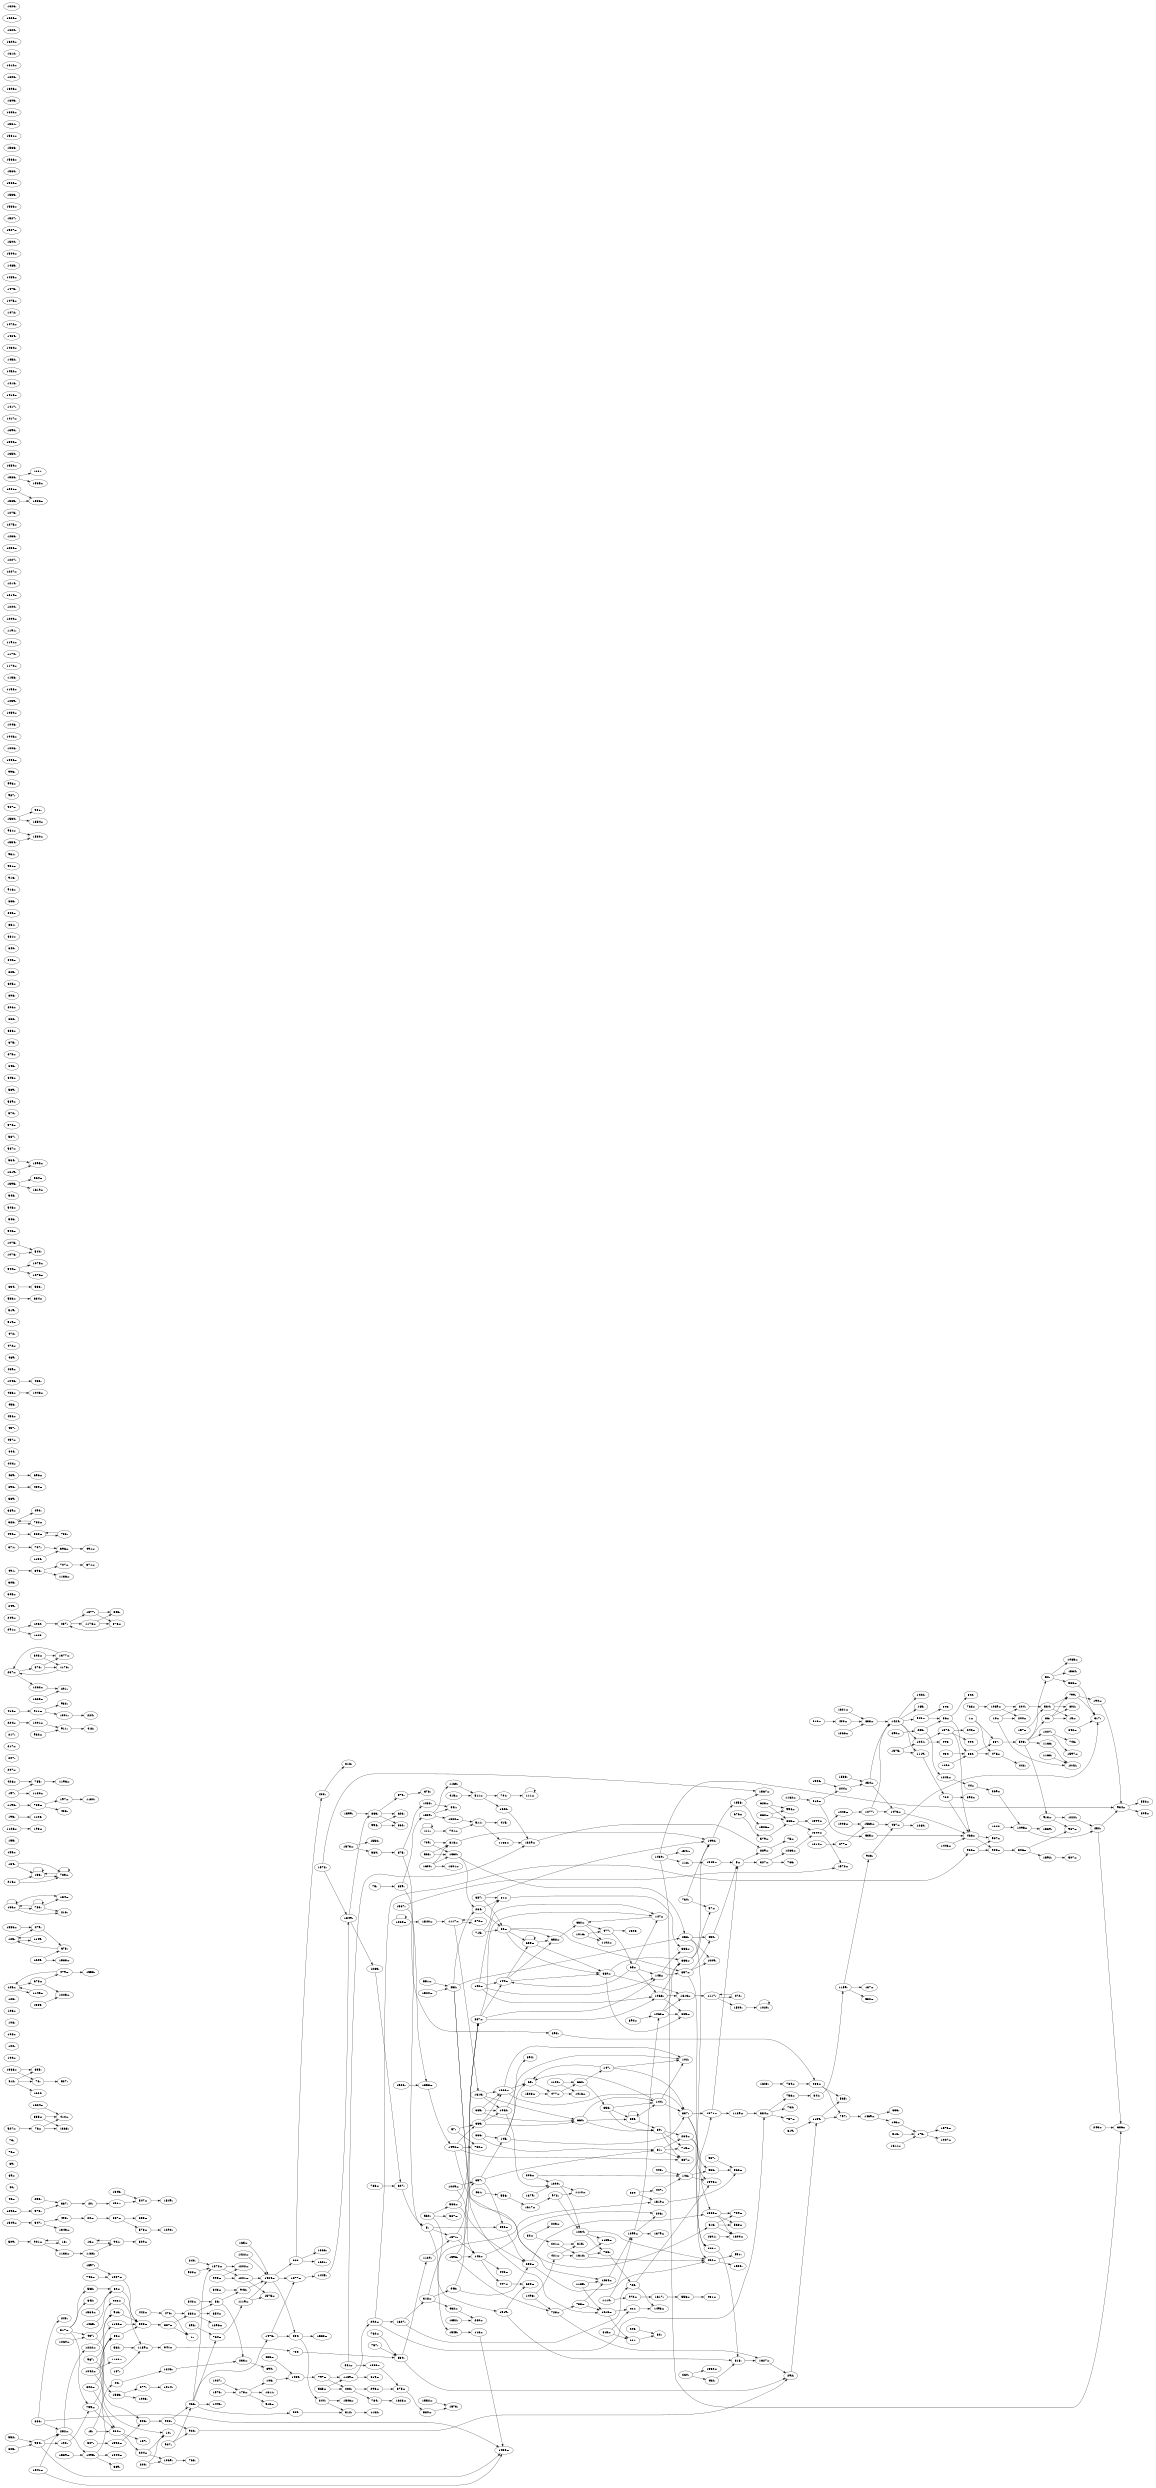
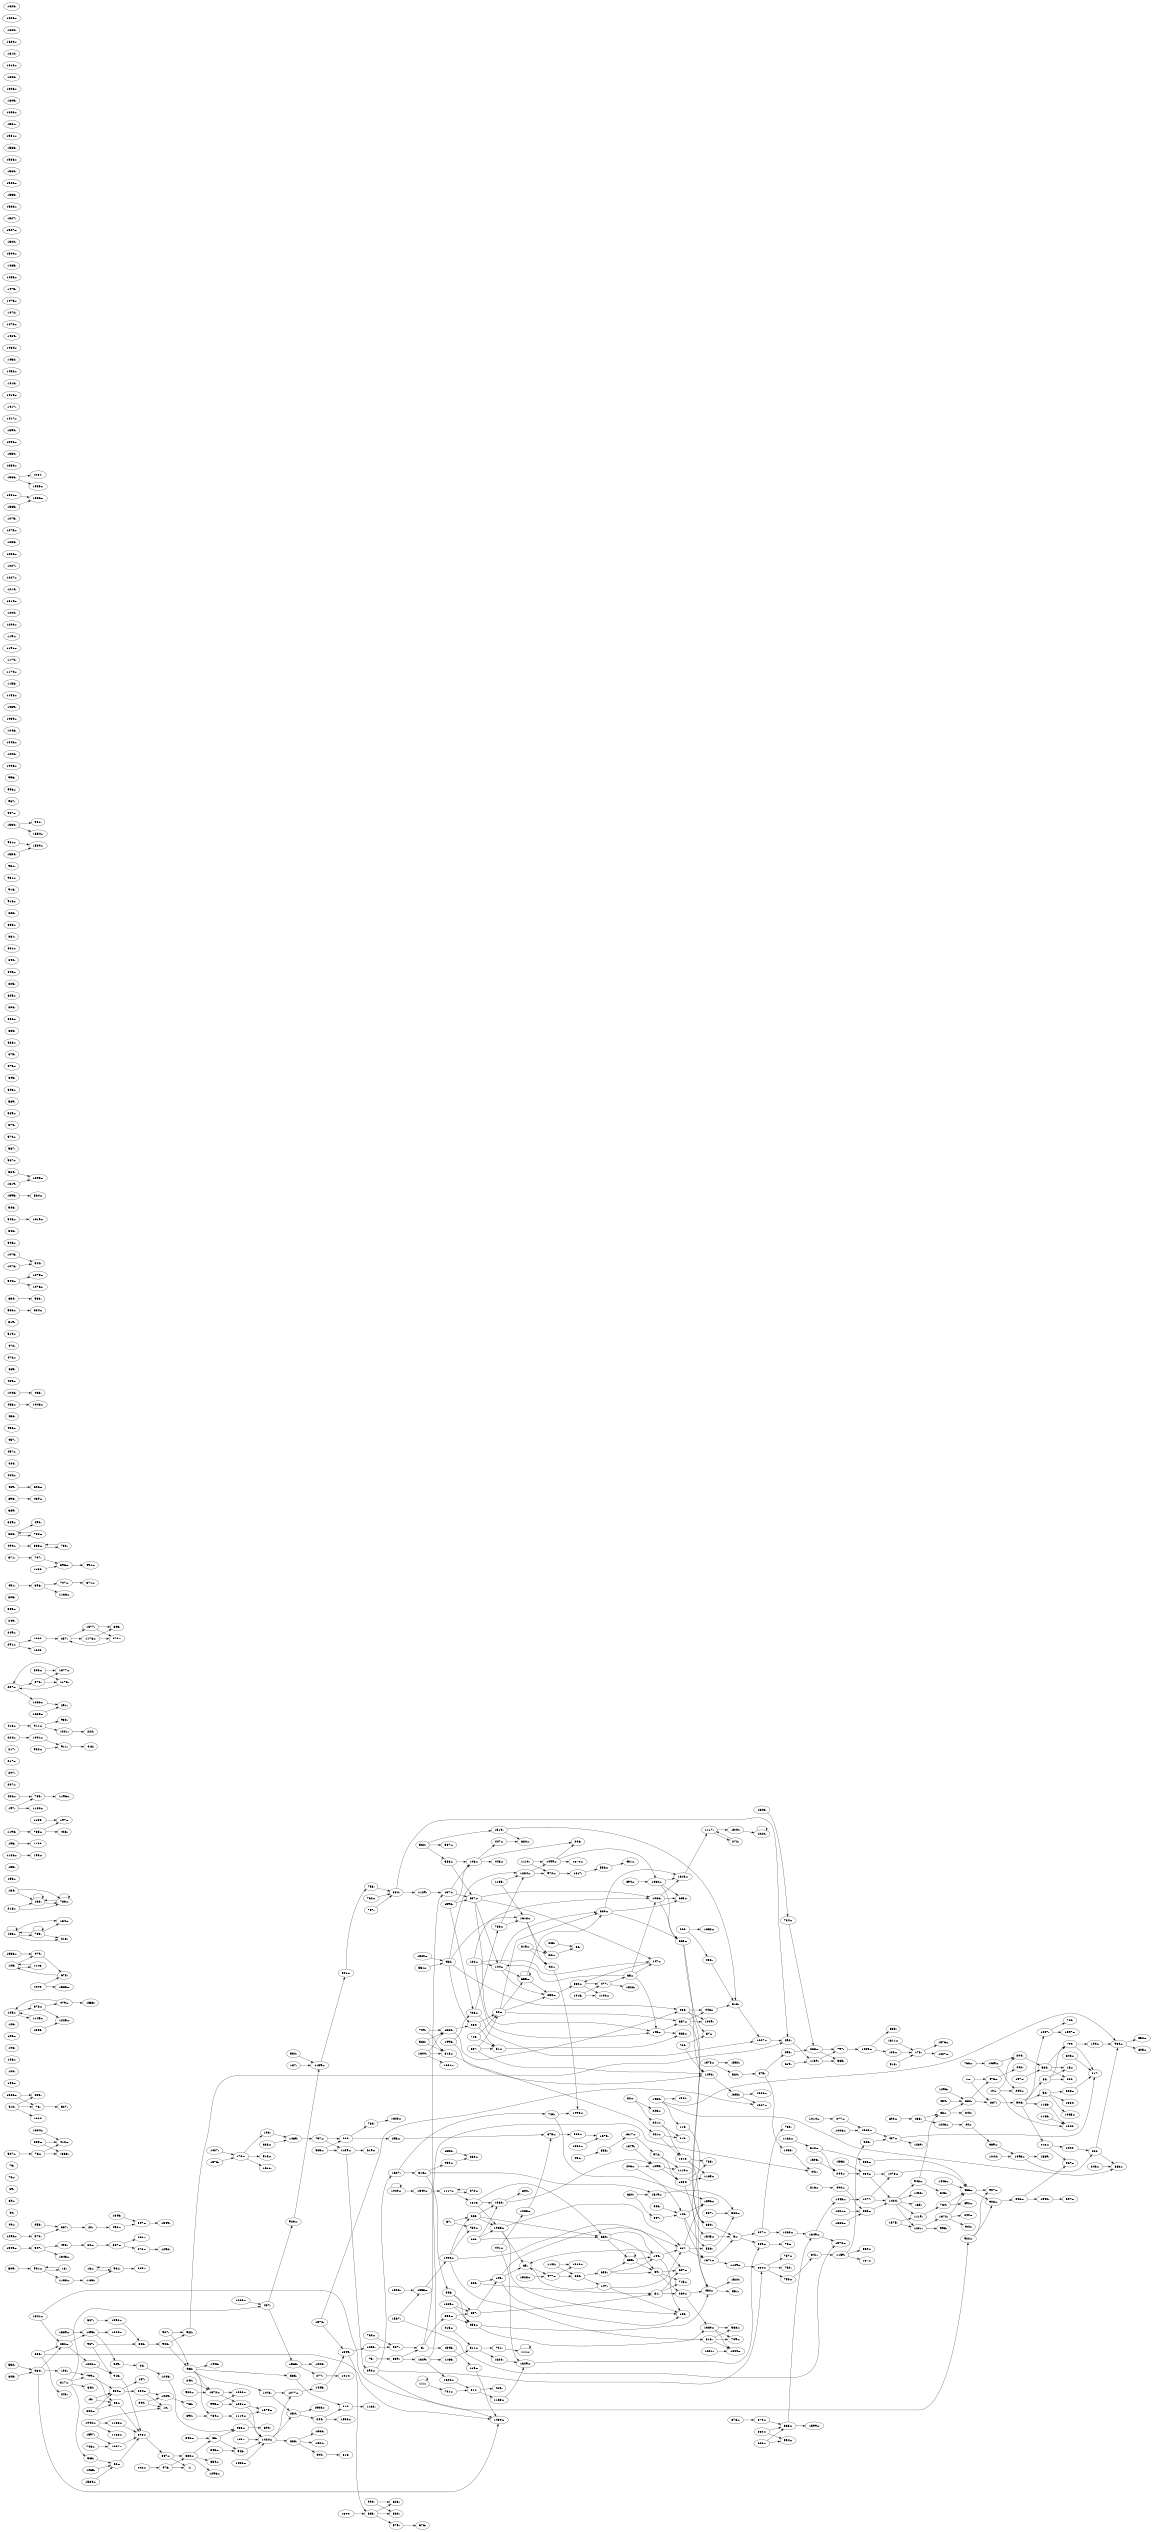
edge "1595-" -> "1619+": now "548+" -> "1619+"
edge "197+" -> "1130-": reversed
edge "1234+" -> "972+": added
edge "657-" -> "850+": reversed
edge "788-" -> "723-": removed
edge "1095-" -> "44-": now "369-" -> "44-"
